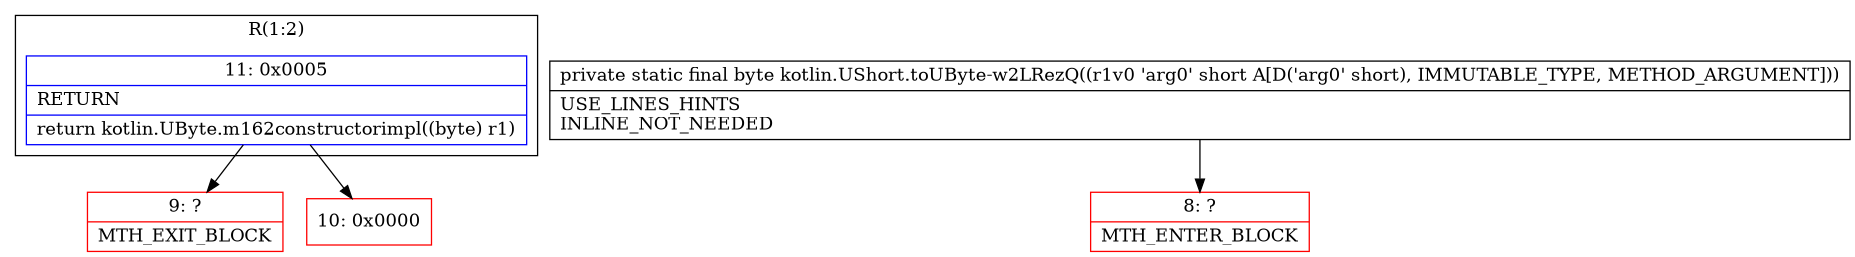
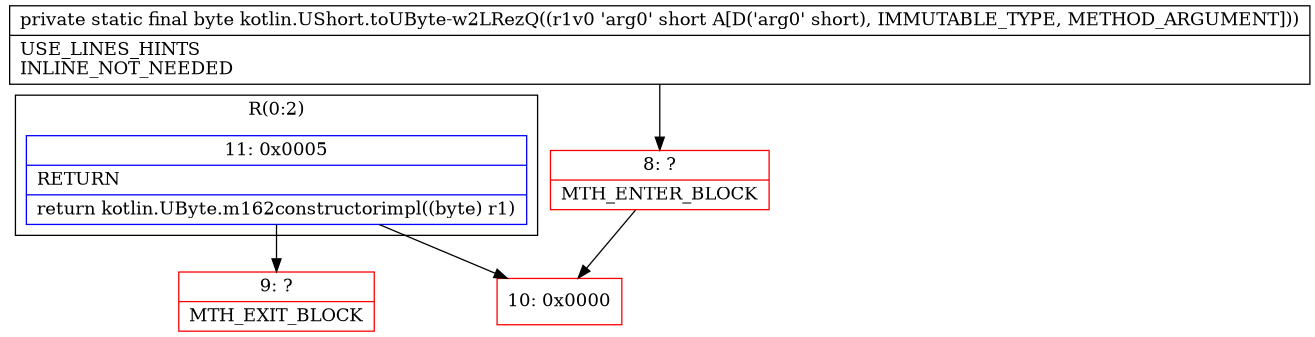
cluster "R(1:2)": label "R(1:2)" -> "R(0:2)"
edge "8: ?" -> "10: 0x0000": added
